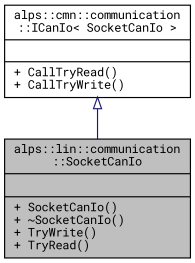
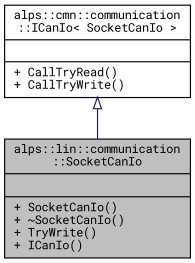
node "alps::lin::communication": text "+ TryRead()" -> "+ ICanIo()"
